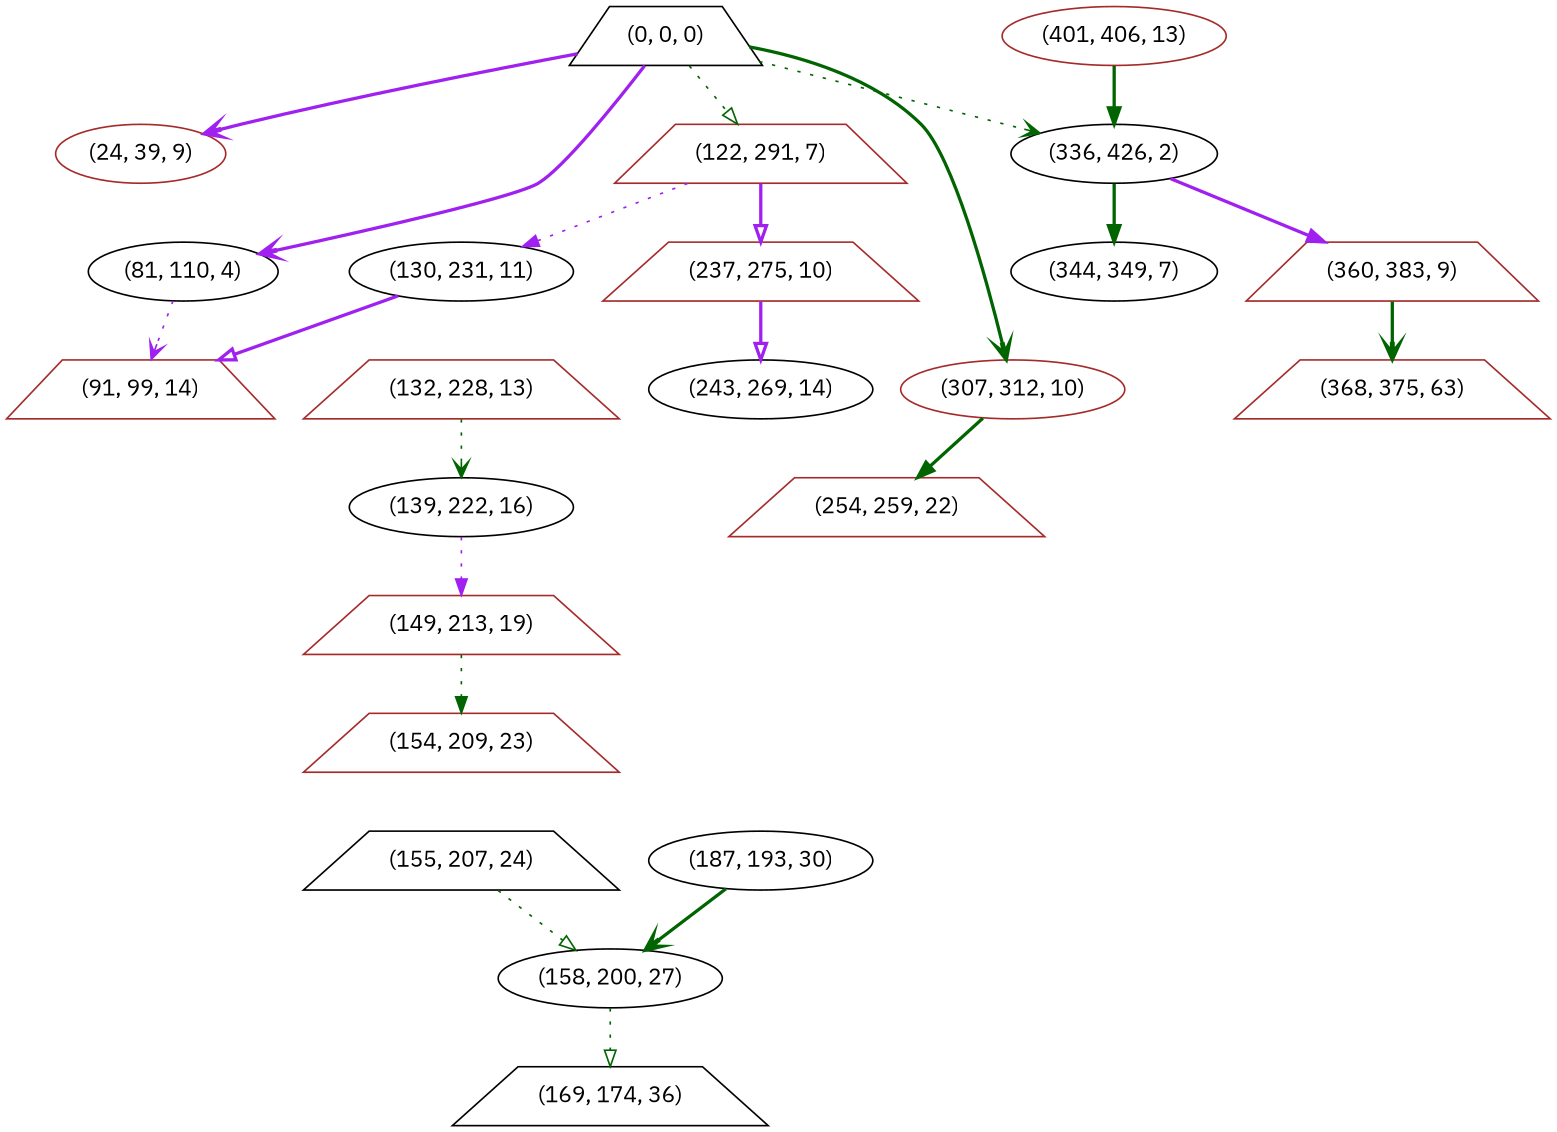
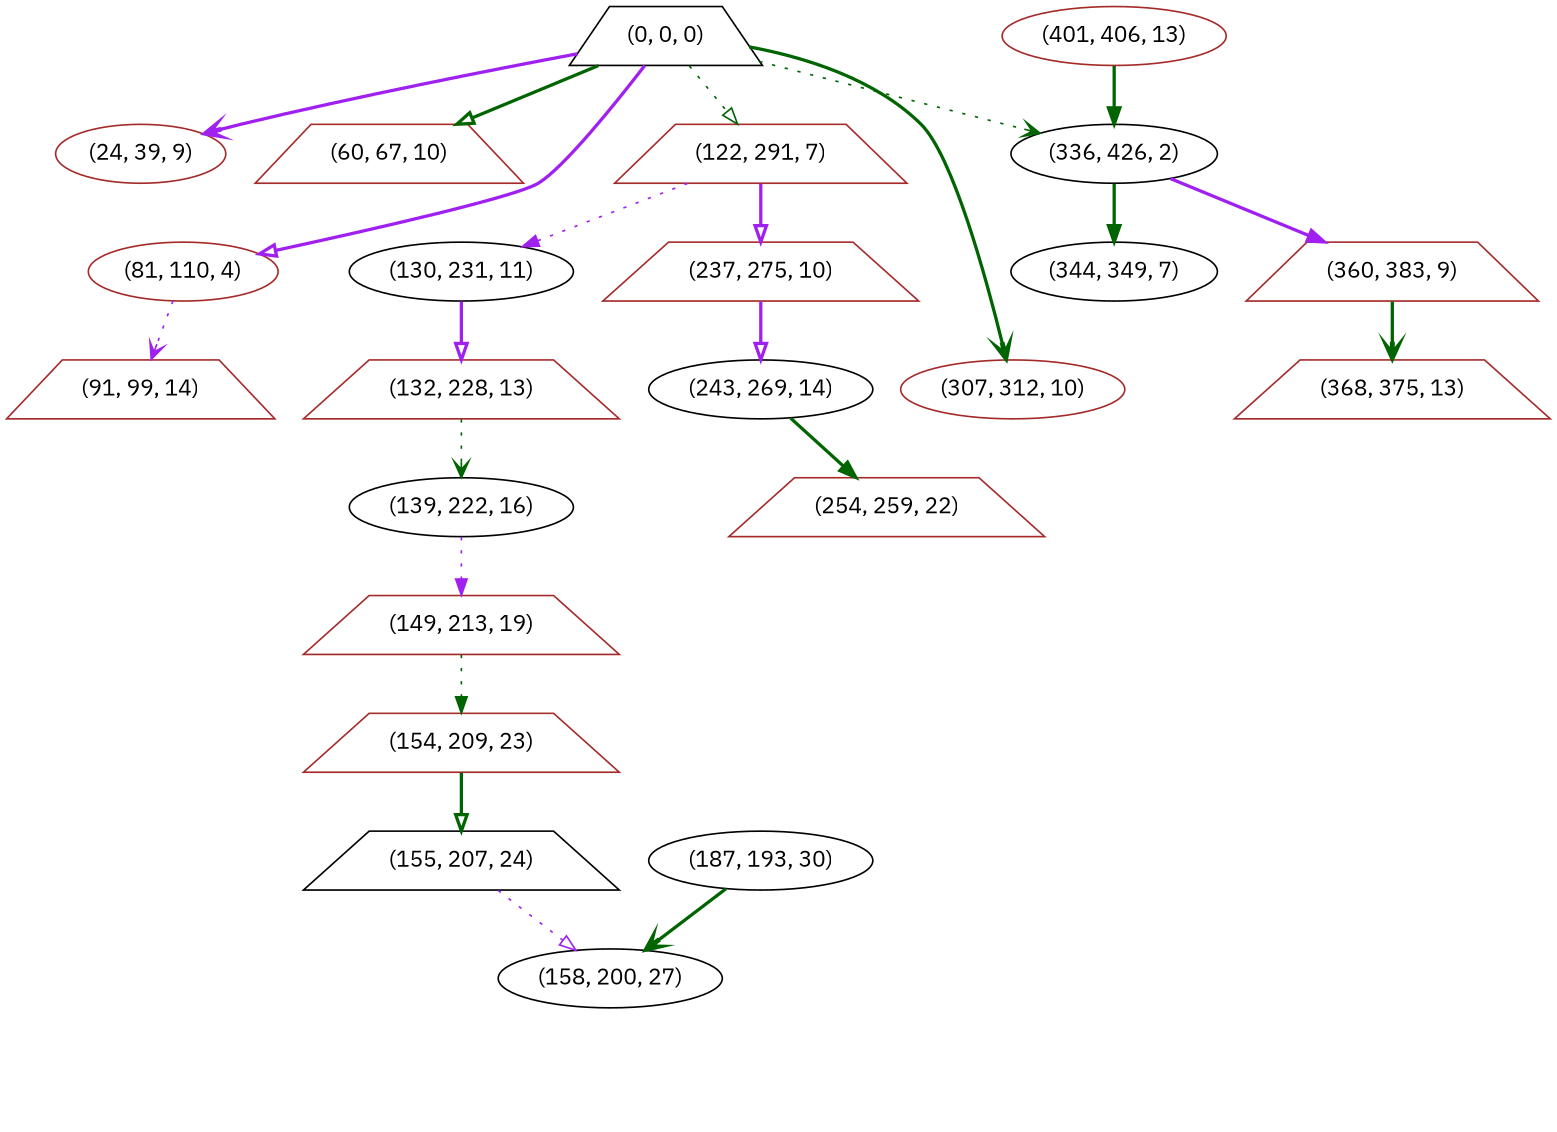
node "(60, 67, 10)": added
edge "(0, 0, 0)" -> "(81, 110, 4)": arrowhead vee -> onormal
node "(81, 110, 4)": color black -> brown
edge "(130, 231, 11)" -> "(91, 99, 14)": now "(130, 231, 11)" -> "(132, 228, 13)"
node "(368, 375, 63)": label "(368, 375, 63)" -> "(368, 375, 13)"
edge "(307, 312, 10)" -> "(254, 259, 22)": now "(243, 269, 14)" -> "(254, 259, 22)"
edge "(154, 209, 23)" -> "(155, 207, 24)": added
edge "(155, 207, 24)" -> "(158, 200, 27)": color darkgreen -> purple
node "(169, 174, 36)": removed
